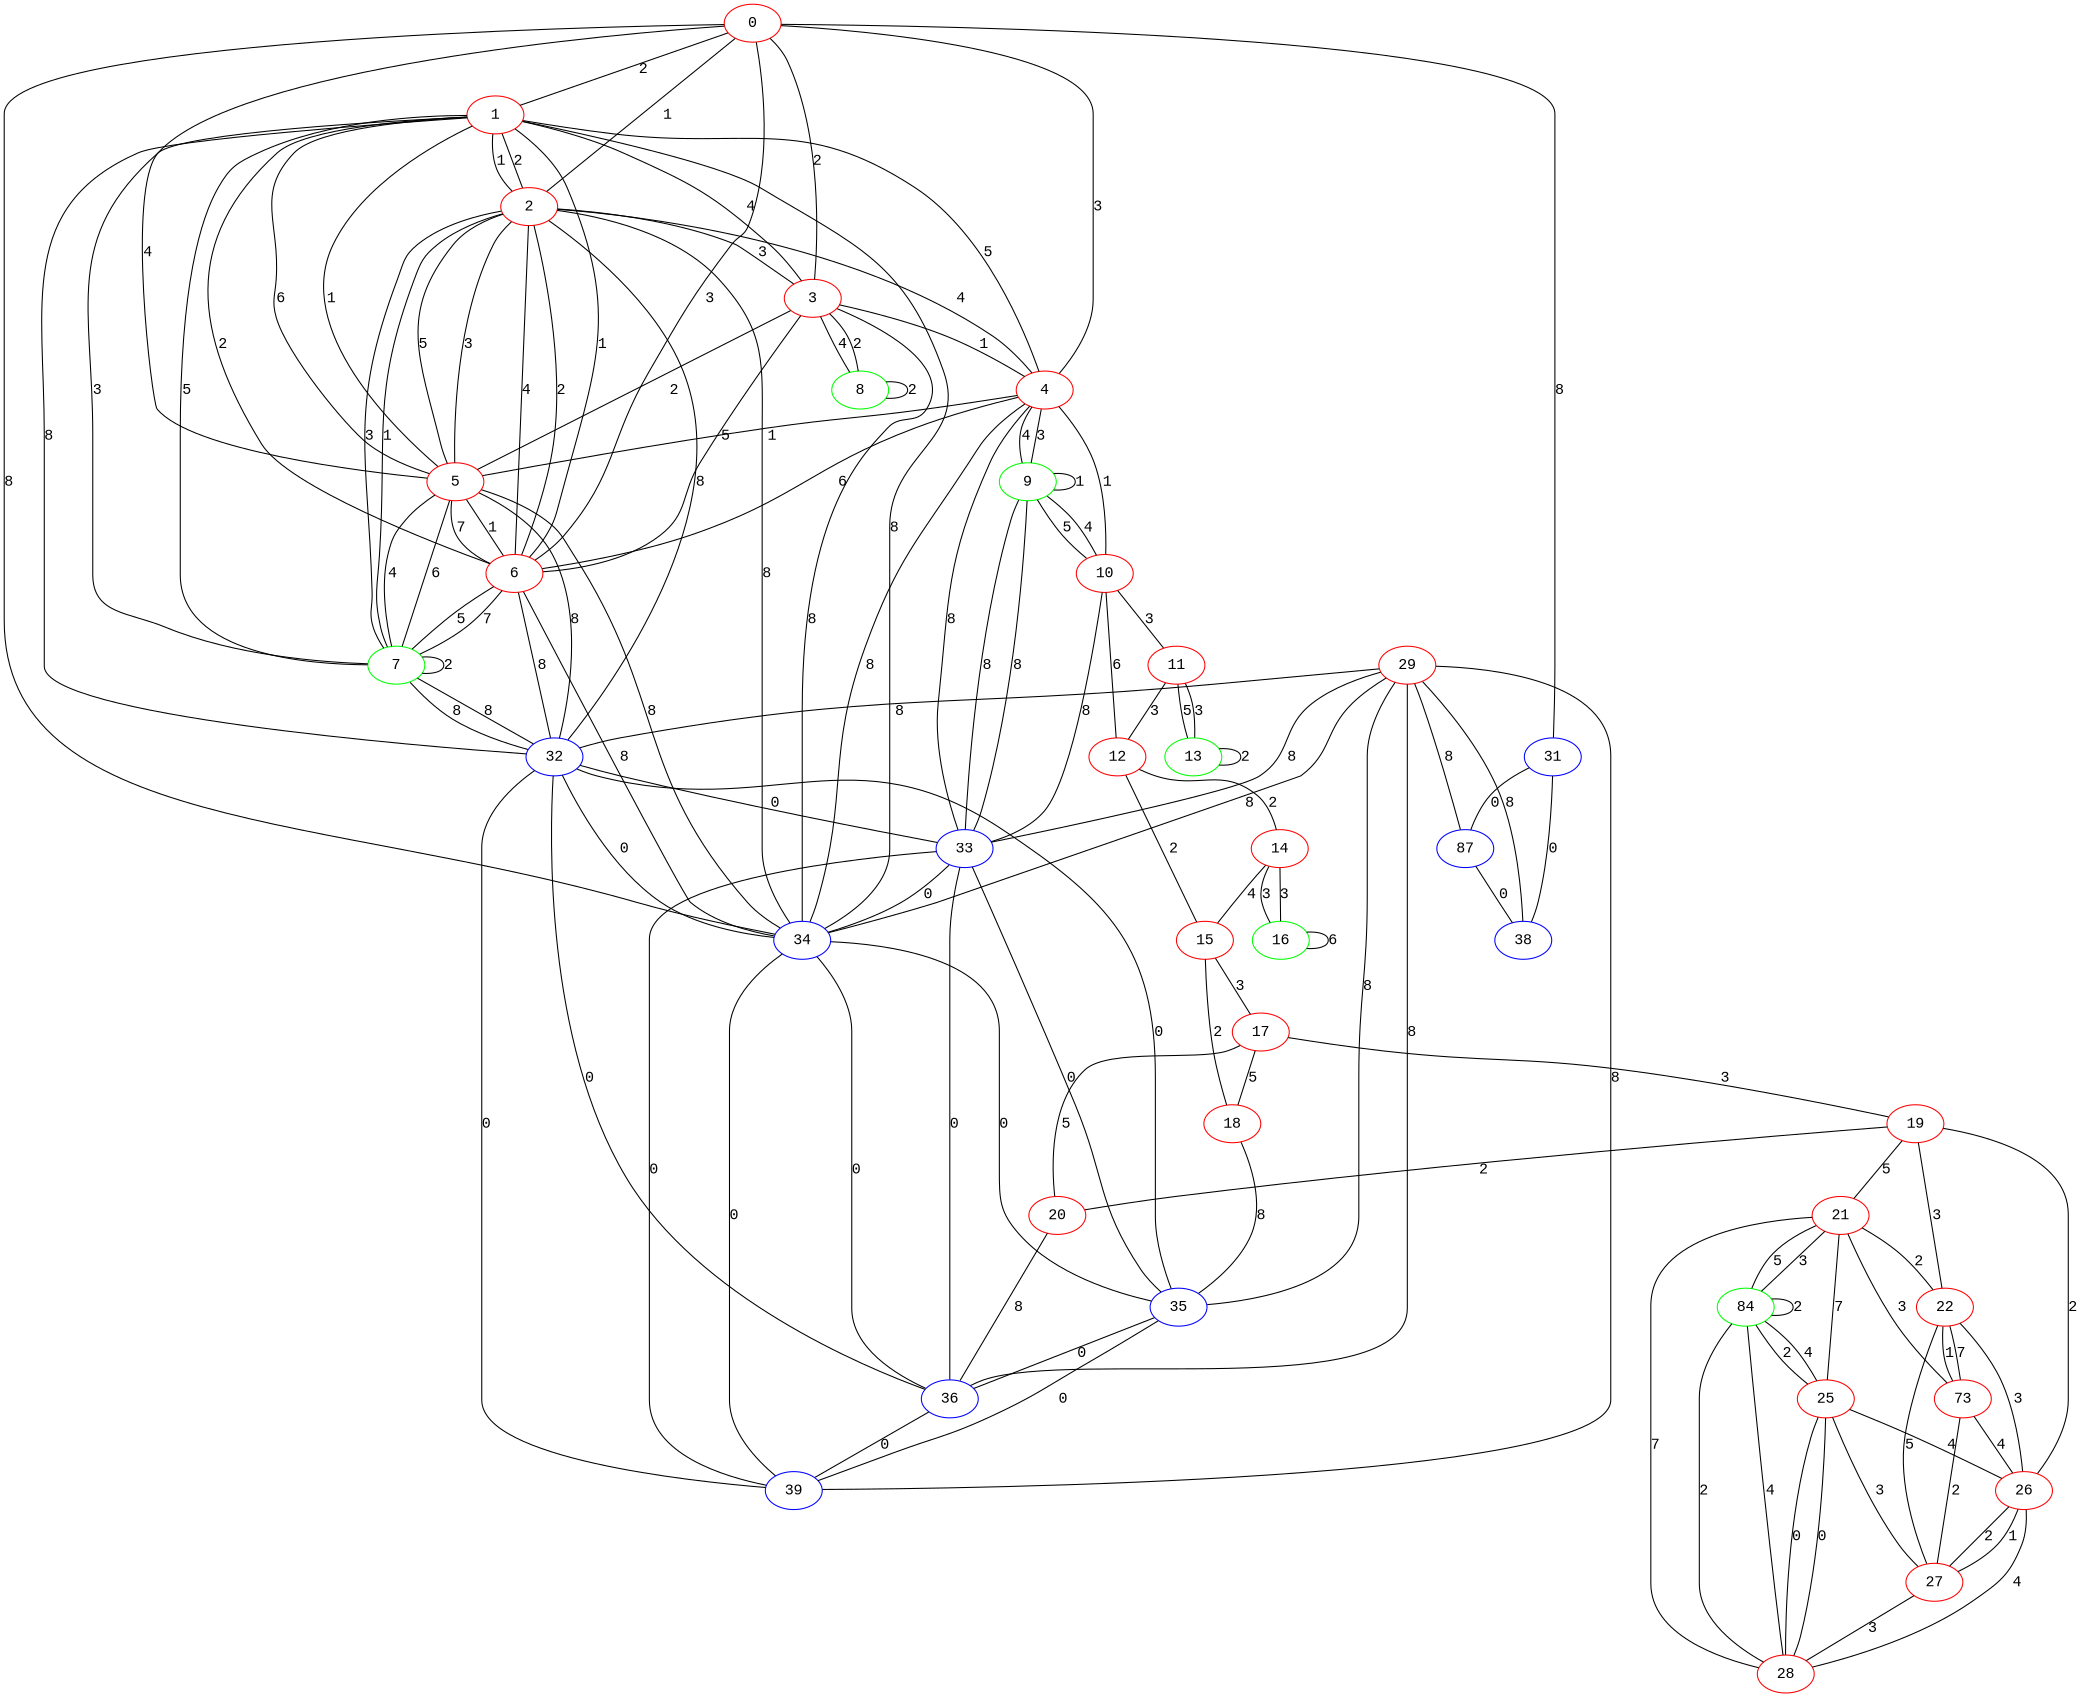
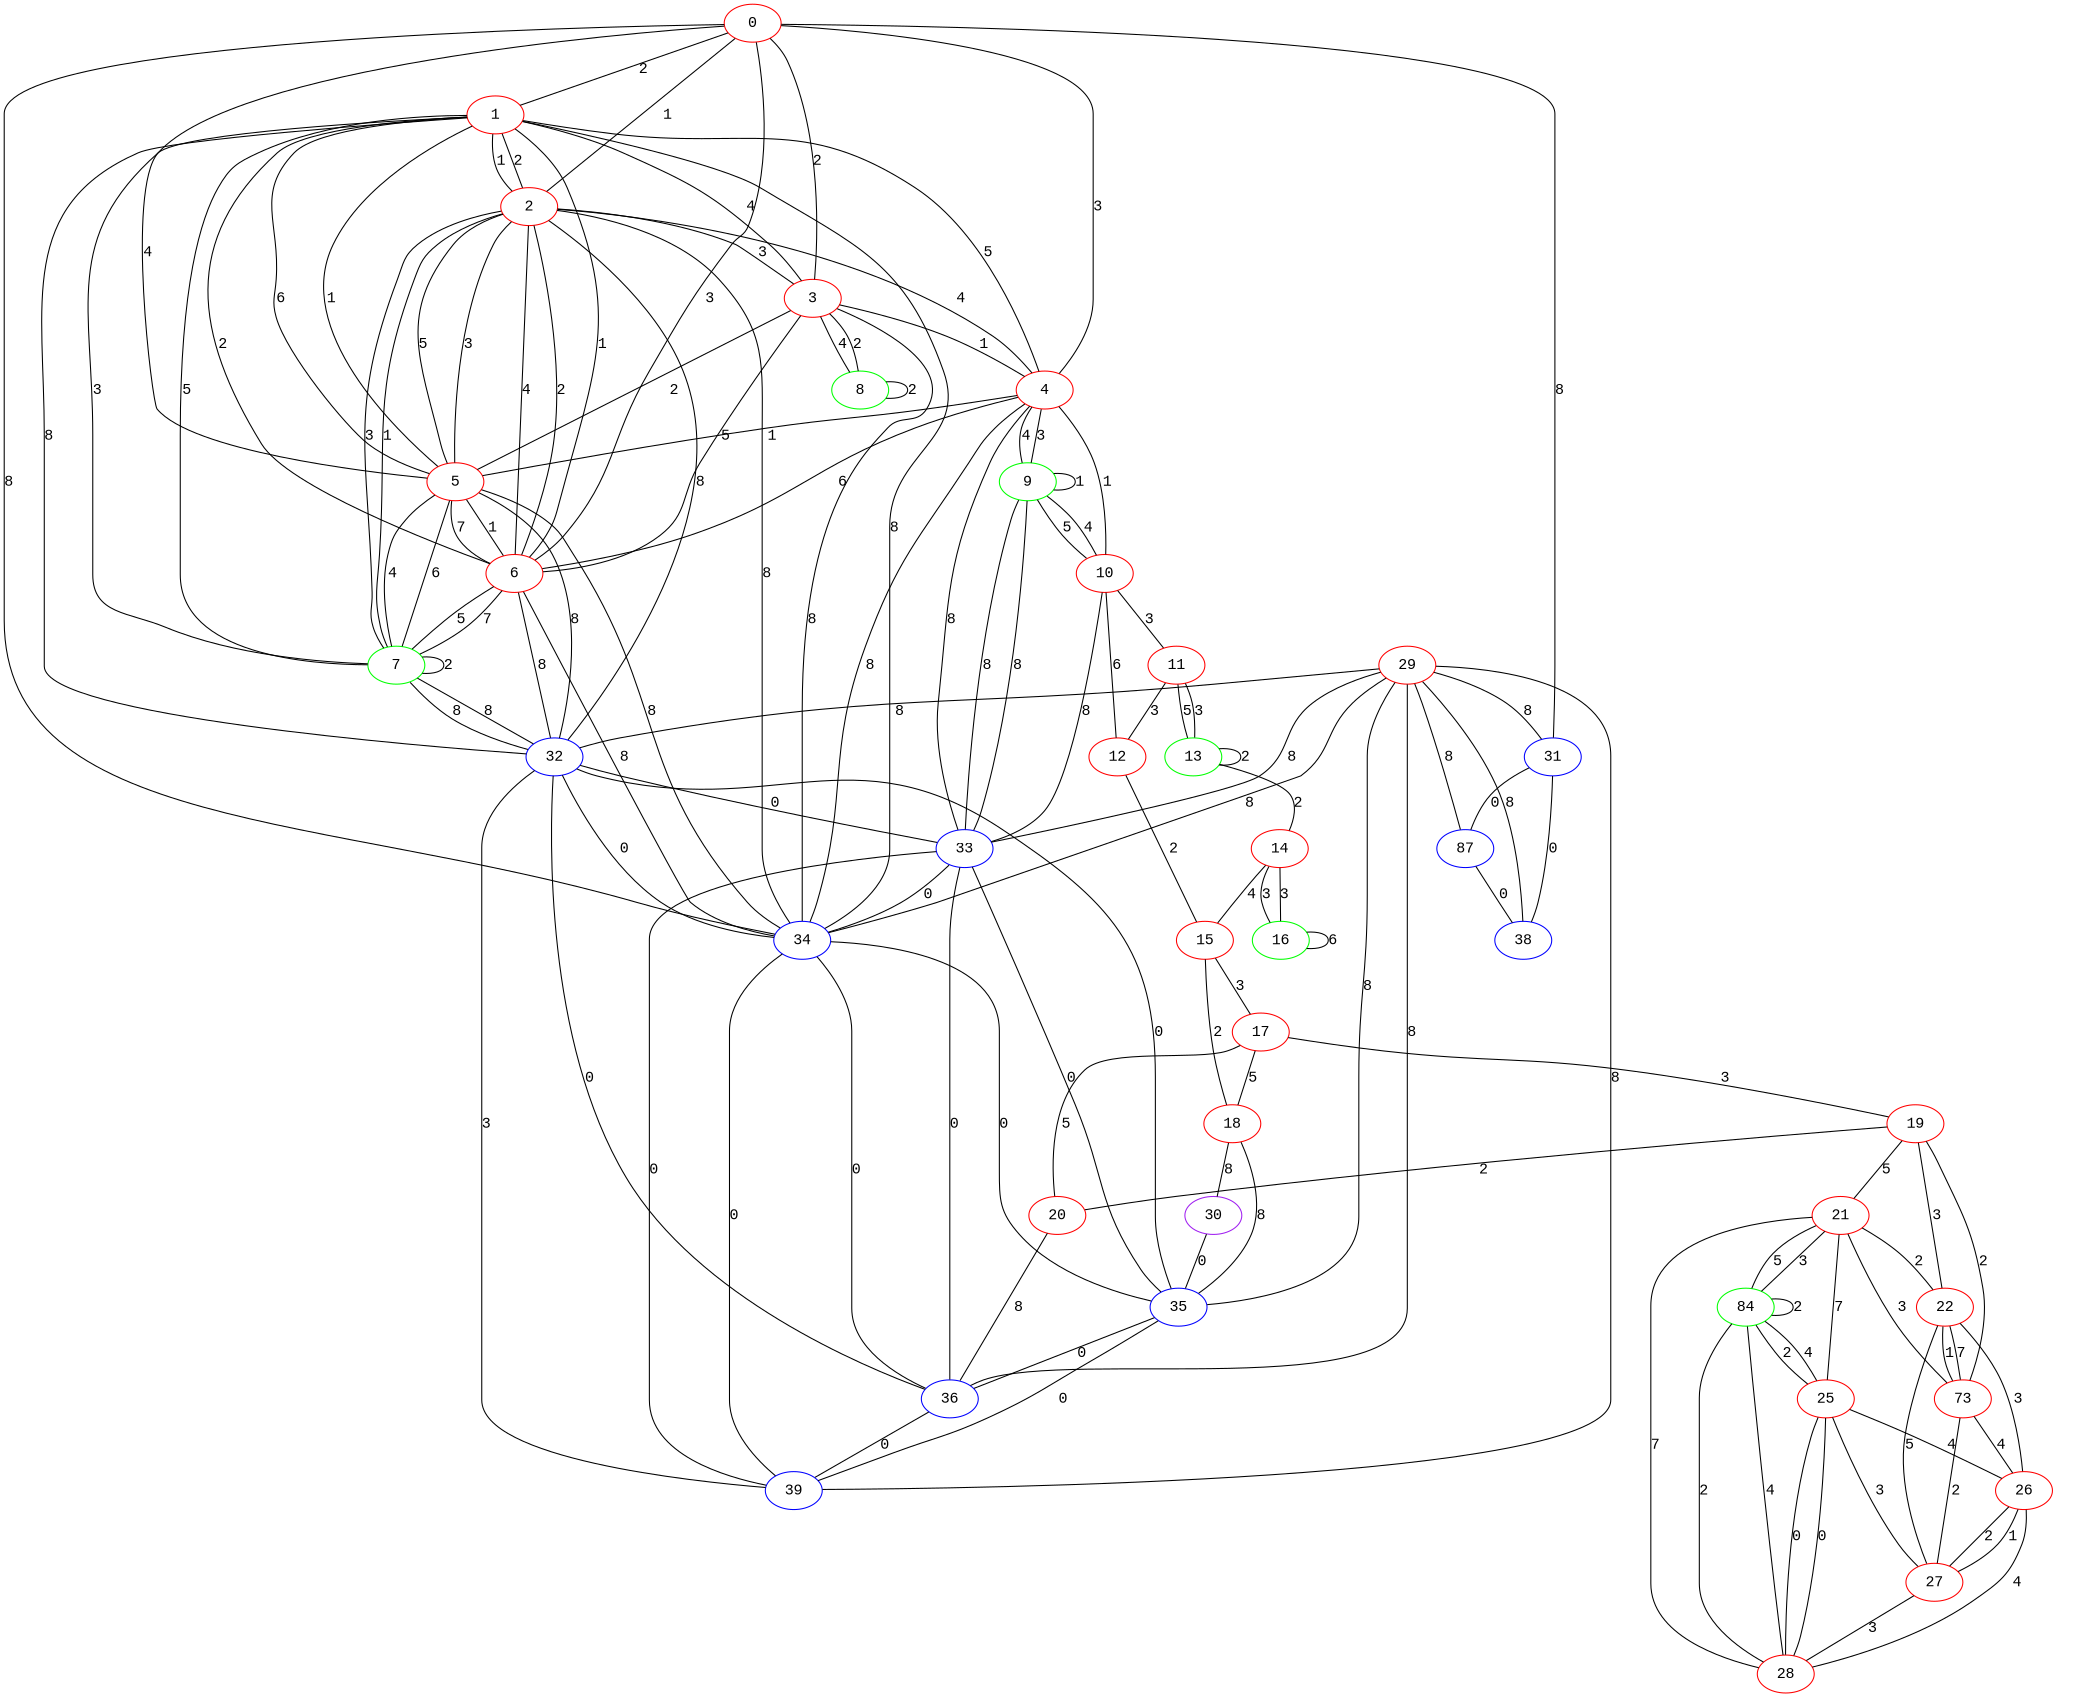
edge "29" -- "31": added, label "8"
edge "12" -- "14": now "13" -- "14"
edge "32" -- "39": label "0" -> "3"
node "30": added
edge "19" -- "26": now "19" -- "73"
